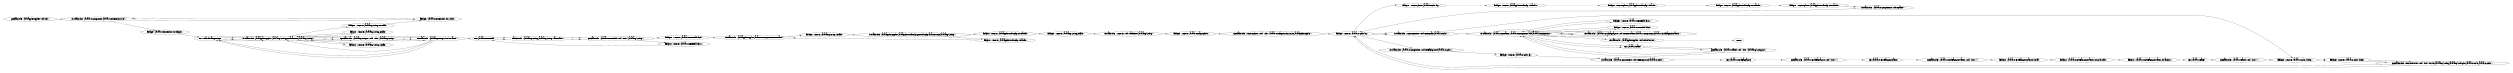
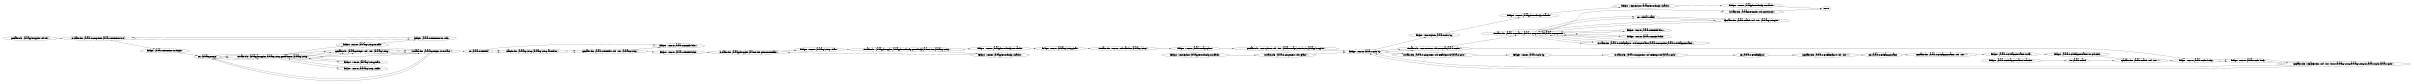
edge "fieldget <recover: java.applet.AudioClip moveaudio>" -> "fieldput <recoverphoto: java.applet.AudioClip moveaudio>": now "fieldget <recover: java.applet.AudioClip moveaudio>" -> "return"
node "new winaudio.lang.Integer": label "new winaudio.lang.Integer" -> "new java.lang.Integer"
edge "fieldput <recover: java.awt.TextField tfrow>" -> "new java.awt.TextField": reversed
node "new java.awt.Label": label "new java.awt.Label" -> "new width.awt.Label"
edge "fieldput <java.awt.GridBagConstraints: int gridwidth>" -> "fieldput <java.awt.GridBagConstraints: int anchor>": now "fieldput <java.awt.GridBagConstraints: int gridwidth>" -> "specialinvoke <java.awt.Panel: void <init>()>"
